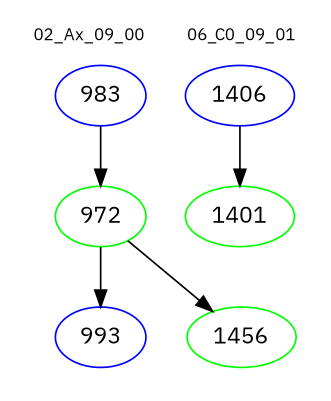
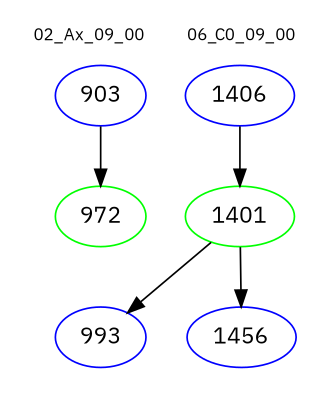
cluster "06_C0_09_01": label "06_C0_09_01" -> "06_C0_09_00"
node "983": label "983" -> "903"
edge "972" -> "1456": now "1401" -> "1456"
edge "972" -> "993": now "1401" -> "993"
node "1456": color green -> blue
